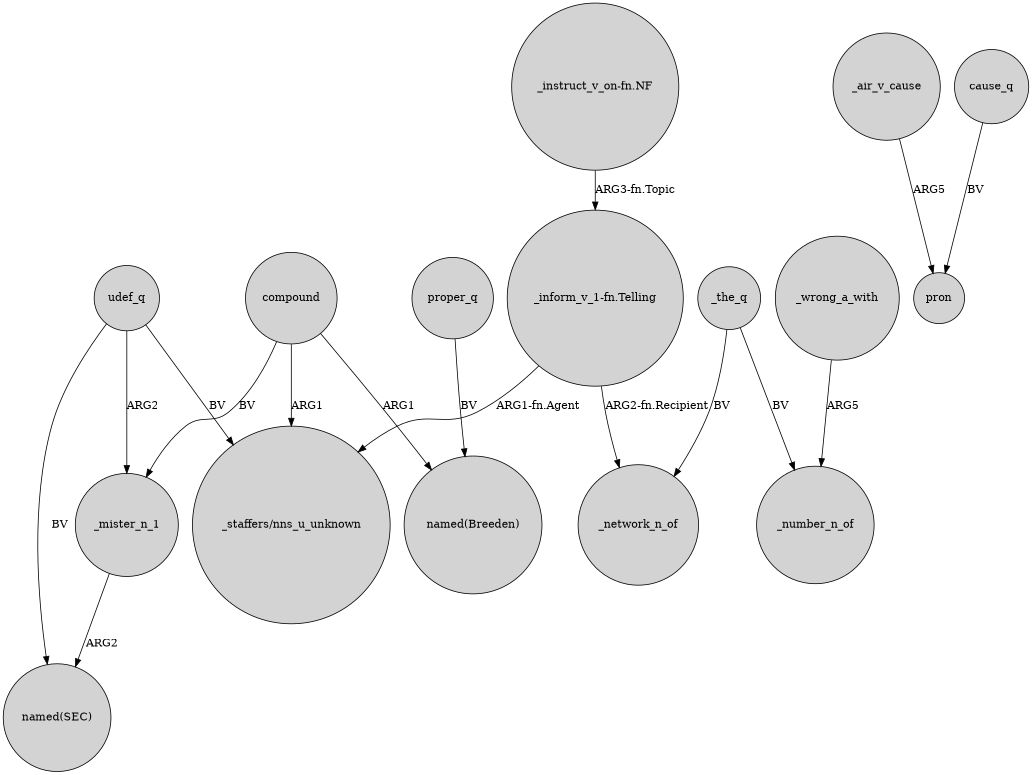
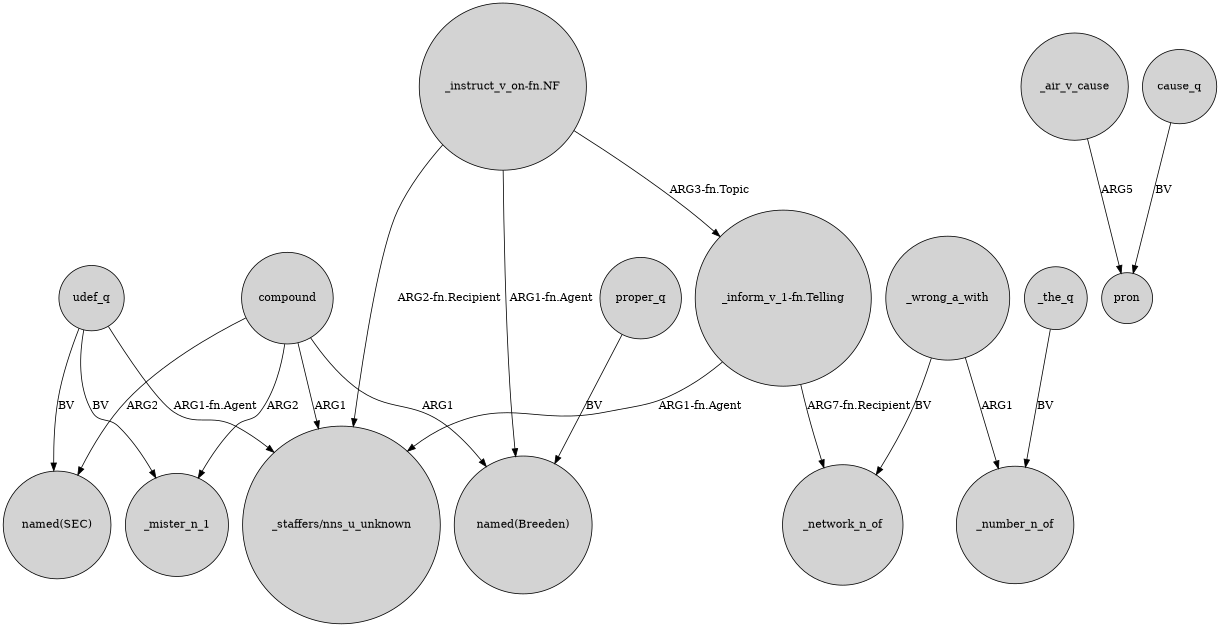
edge "_instruct_v_on-fn.NF" -> "_staffers/nns_u_unknown": added, label "ARG2-fn.Recipient"
edge "_instruct_v_on-fn.NF" -> "named(Breeden)": added, label "ARG1-fn.Agent"
edge "_the_q" -> "_network_n_of": now "_wrong_a_with" -> "_network_n_of"
edge "udef_q" -> "_mister_n_1": label "ARG2" -> "BV"
edge "udef_q" -> "_staffers/nns_u_unknown": label "BV" -> "ARG1-fn.Agent"
edge "compound" -> "_mister_n_1": label "BV" -> "ARG2"
edge "_inform_v_1-fn.Telling" -> "_network_n_of": label "ARG2-fn.Recipient" -> "ARG7-fn.Recipient"
edge "_wrong_a_with" -> "_number_n_of": label "ARG5" -> "ARG1"
edge "_mister_n_1" -> "named(SEC)": now "compound" -> "named(SEC)"
